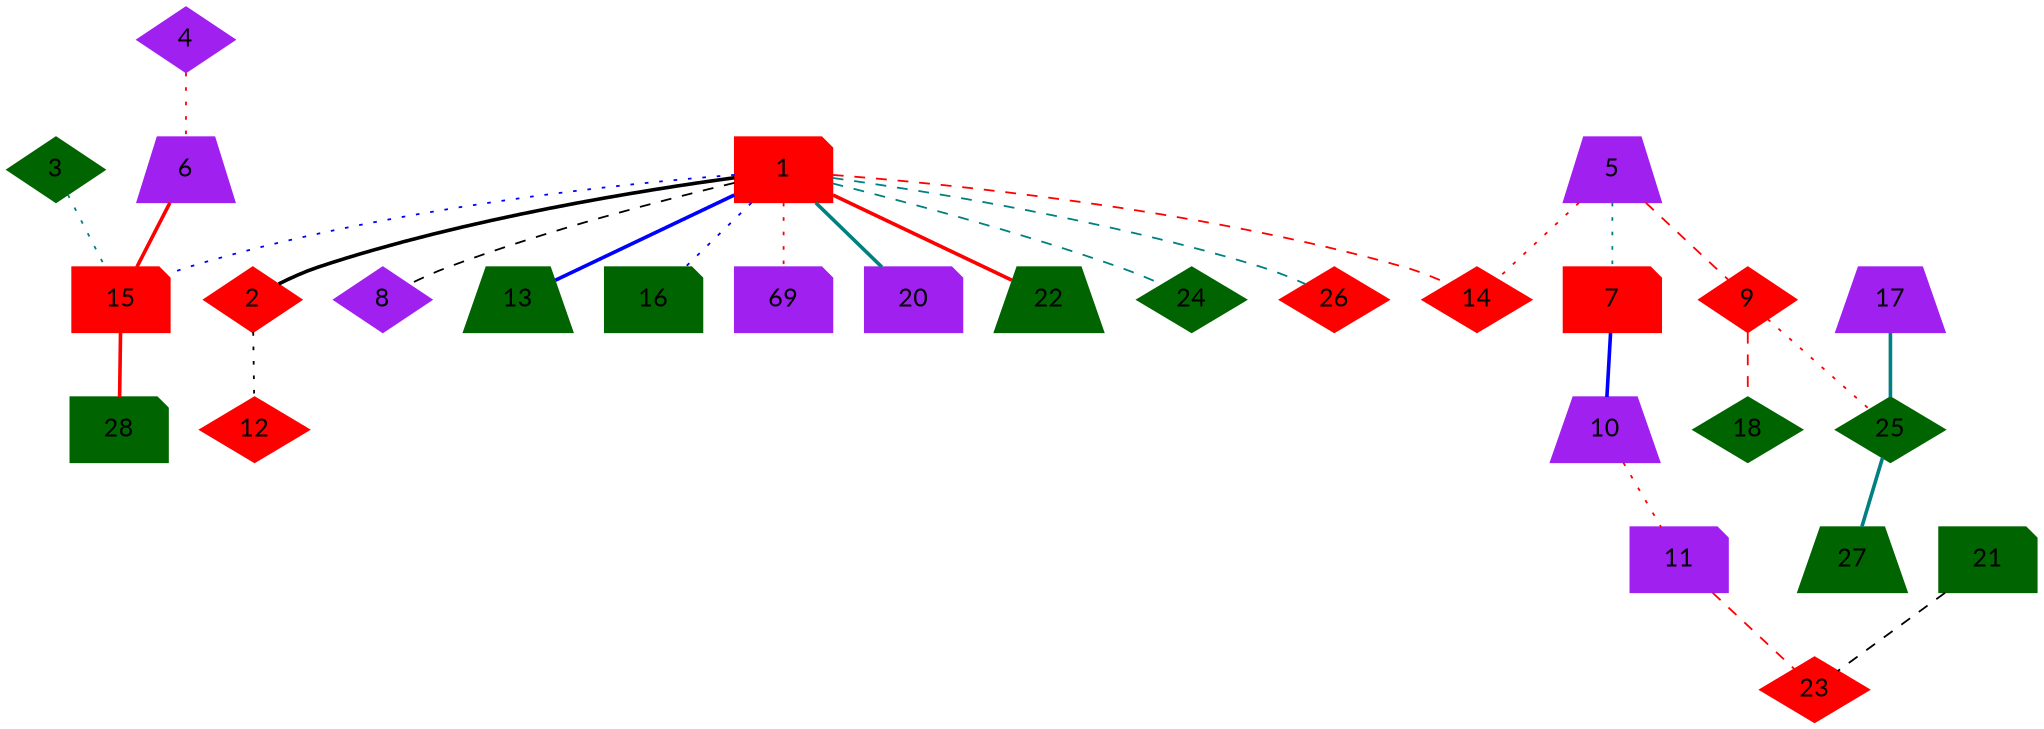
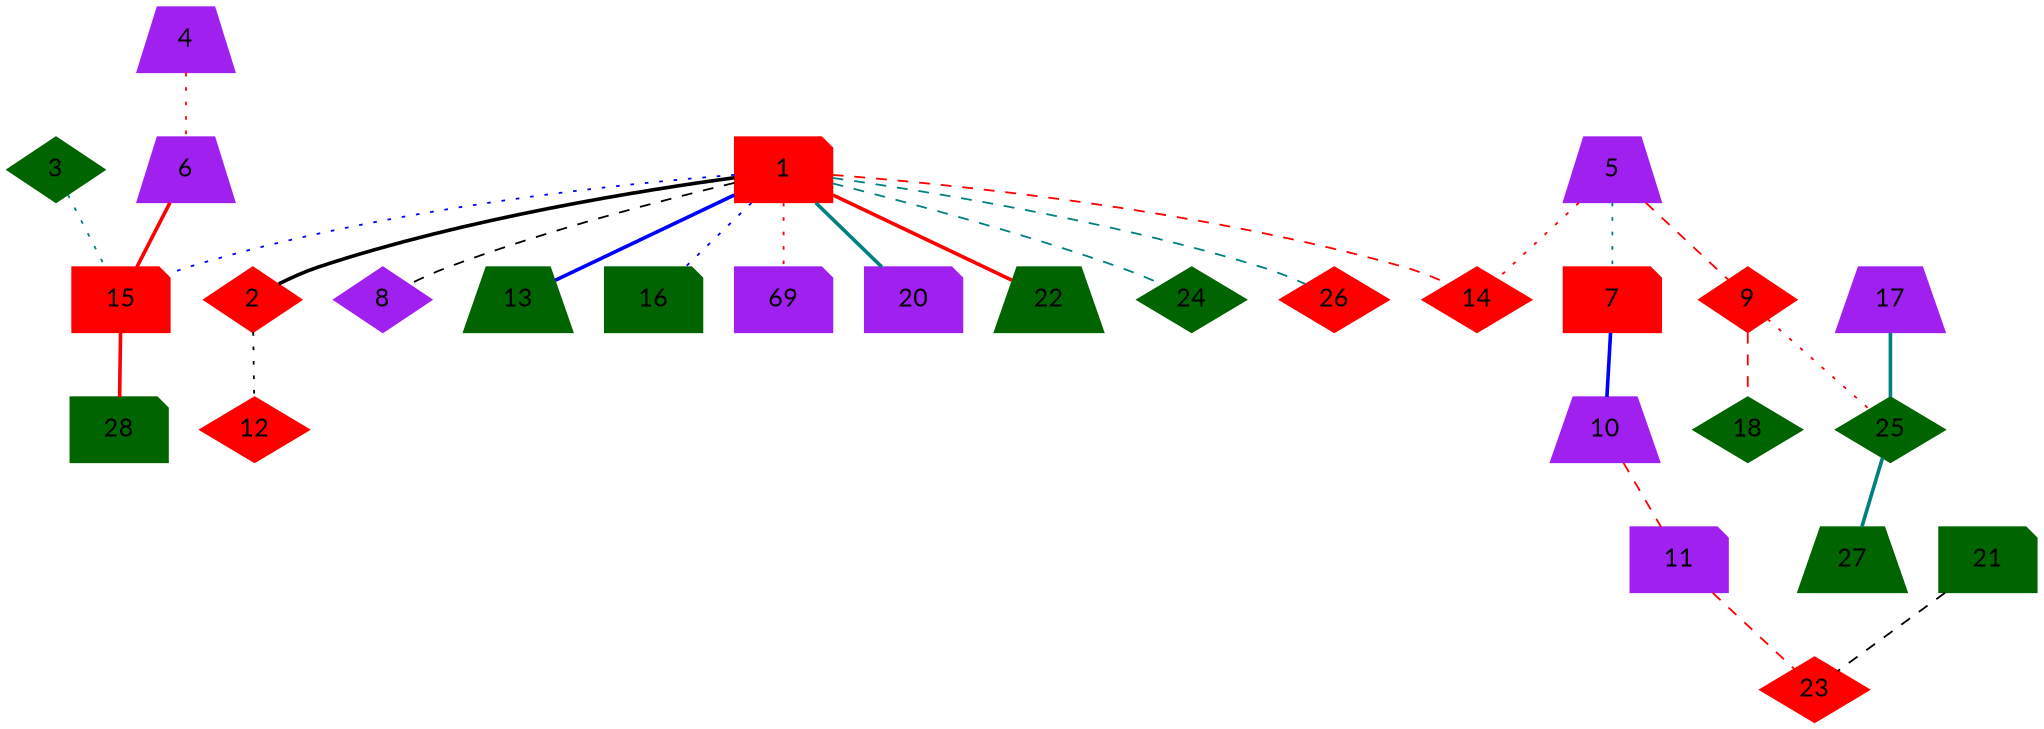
node "4": shape diamond -> trapezium
edge "10" -- "11": style dotted -> dashed
